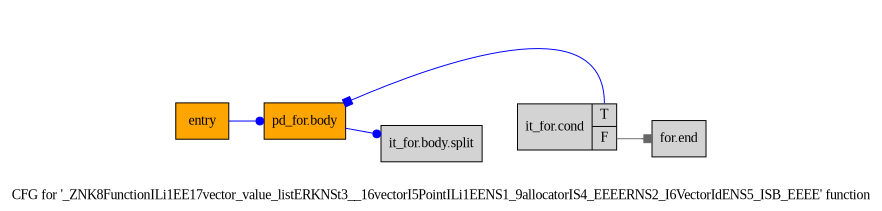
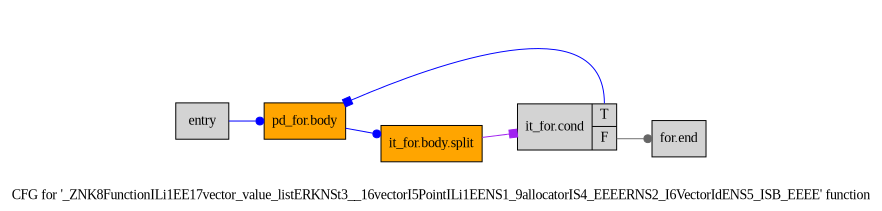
node "entry": fillcolor orange -> lightgrey
edge "it_for.body.split" -> "it_for.cond": added
edge "it_for.cond" -> "for.end": arrowhead box -> dot
node "it_for.body.split": fillcolor lightgrey -> orange
